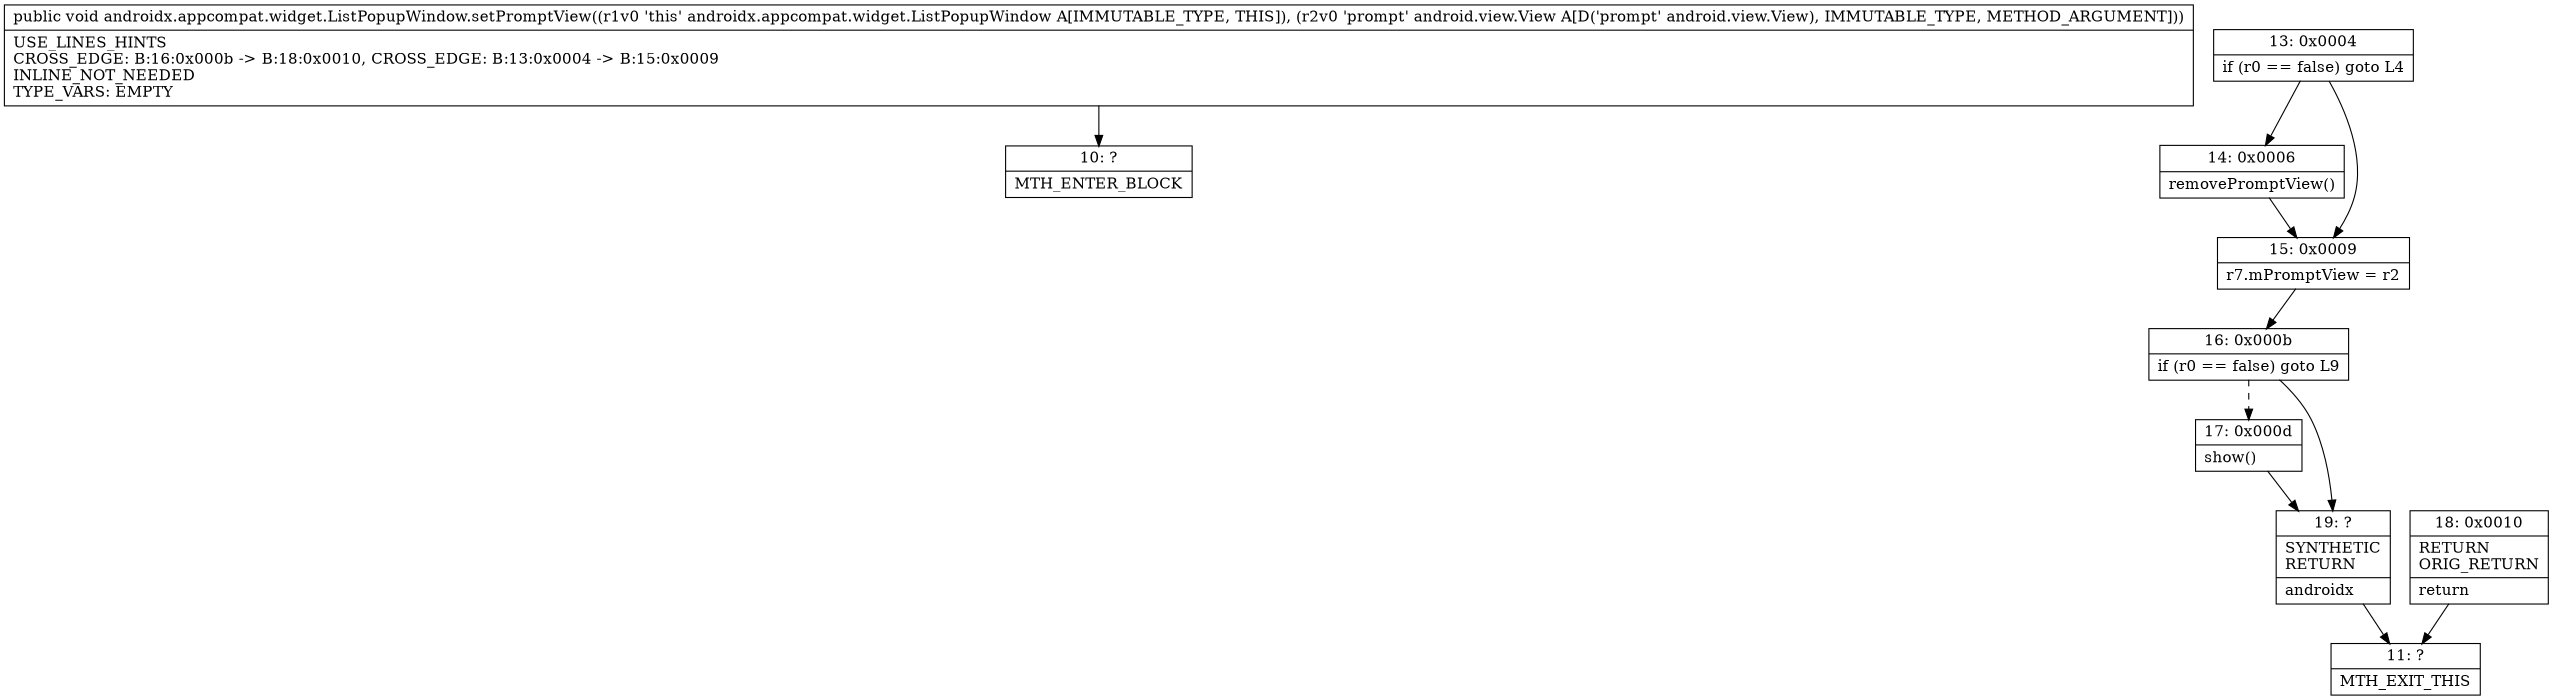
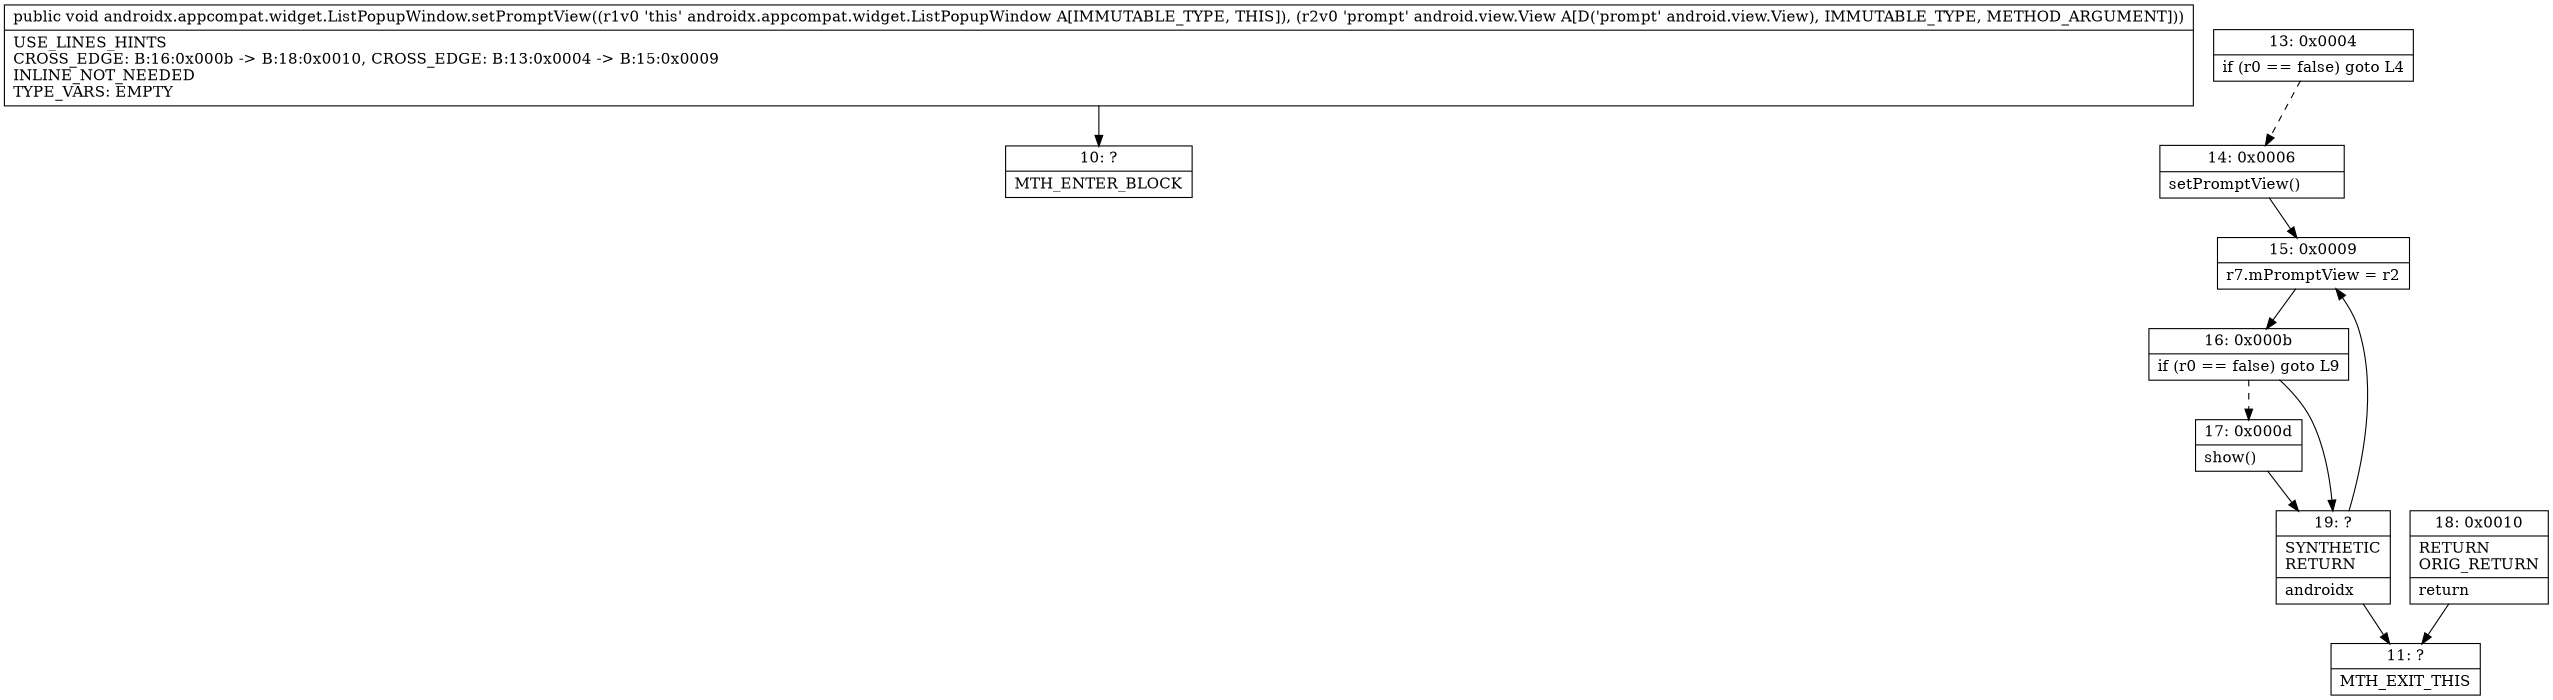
edge "13: 0x0004" -> "14: 0x0006": style solid -> dashed
edge "13: 0x0004" -> "15: 0x0009": now "19: ?" -> "15: 0x0009"
node "14: 0x0006": text "removePromptView()" -> "setPromptView()"
